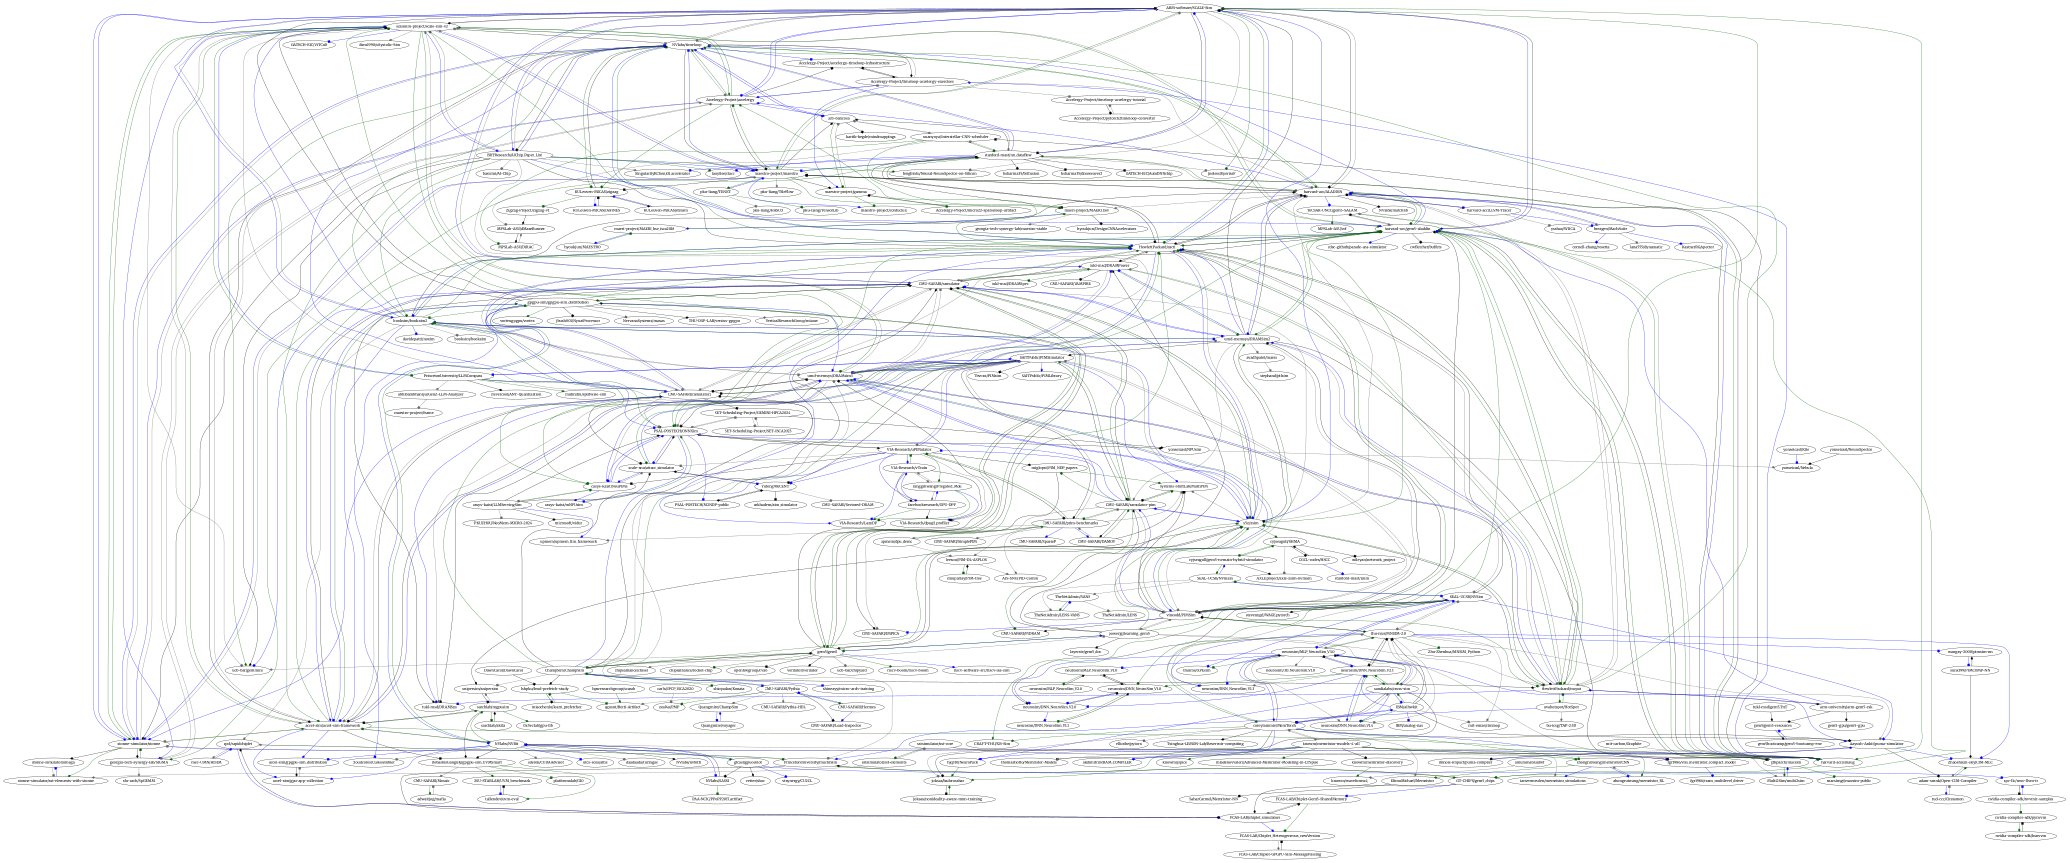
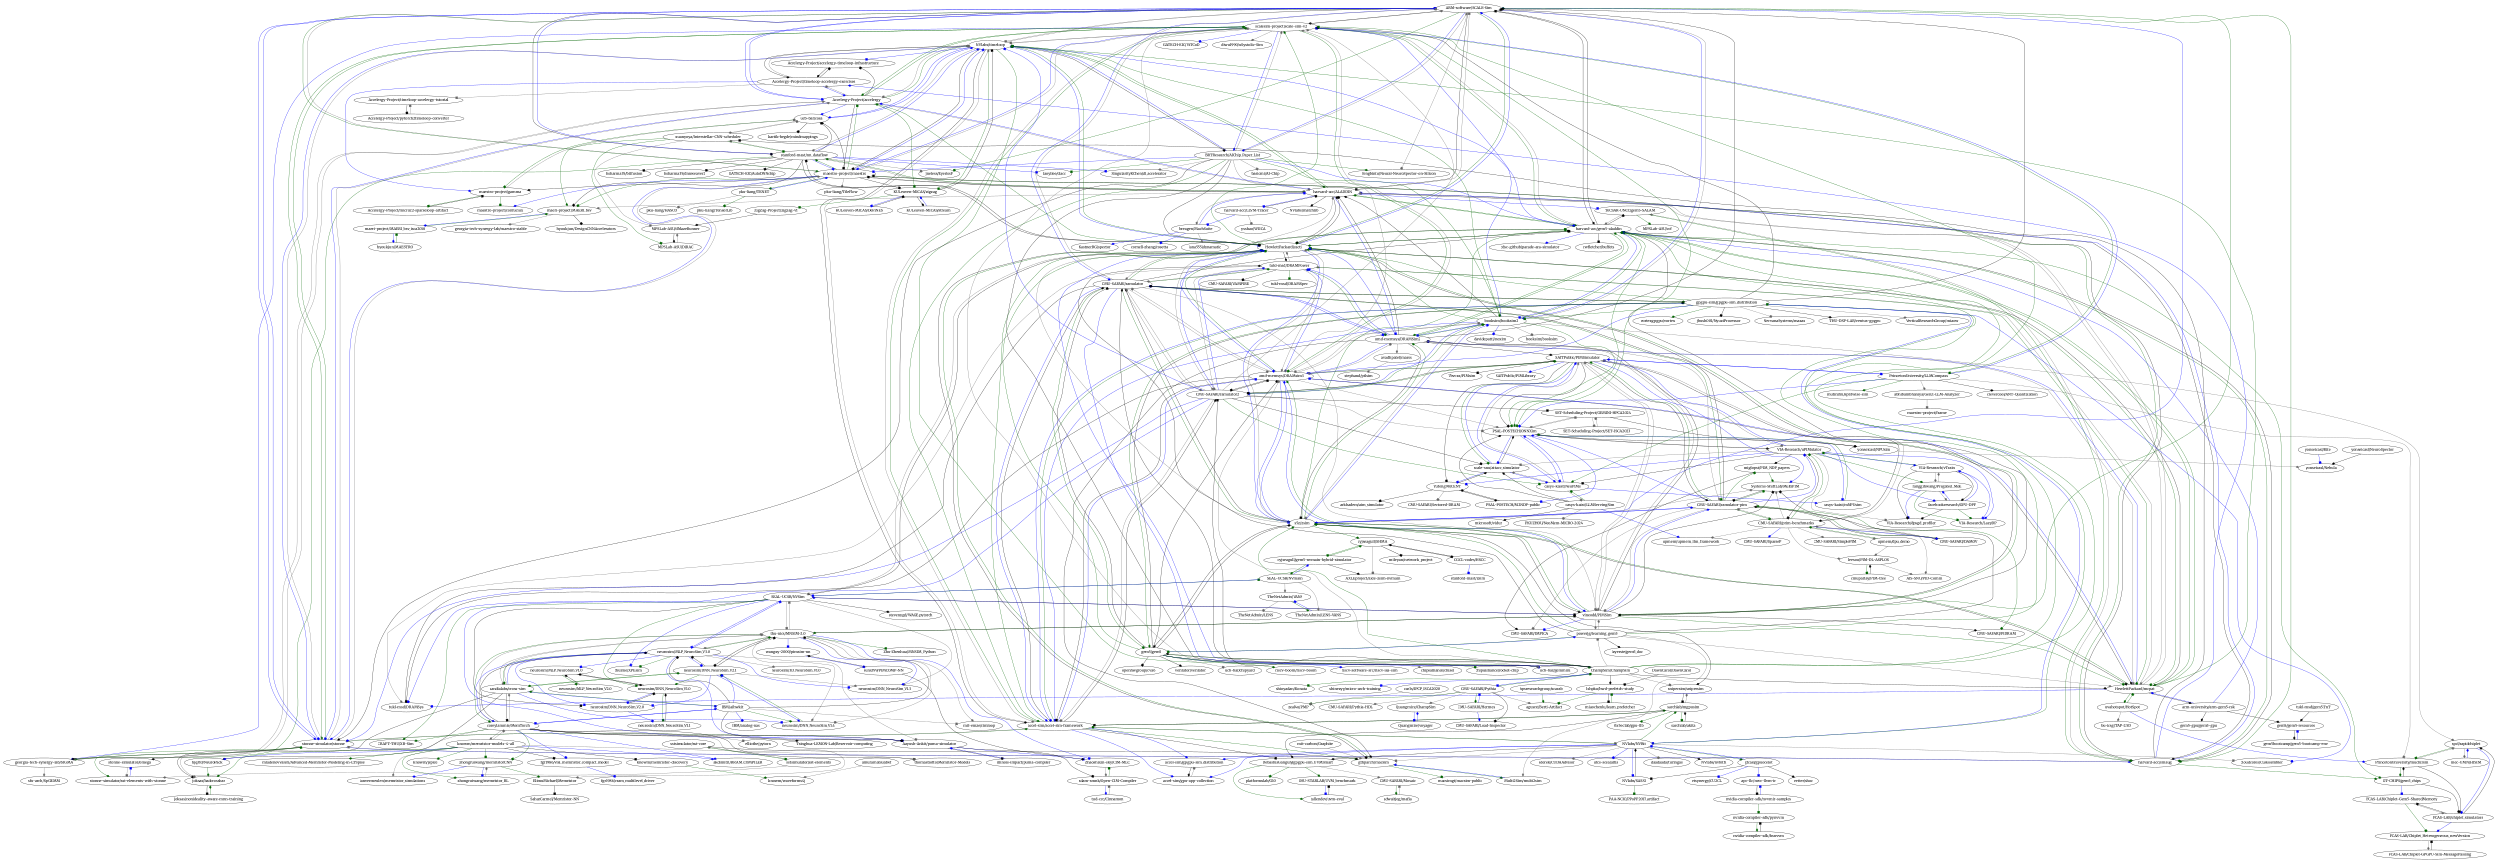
edge "ARM-software/SCALE-Sim" -> "harvard-acc/gem5-aladdin": color blue -> black
edge "Accelergy-Project/timeloop-accelergy-exercises" -> "harvard-acc/ALADDIN": now "Accelergy-Project/accelergy" -> "harvard-acc/ALADDIN"
edge "sandialabs/cross-sim" -> "hjq310/NeuroPack": color blue -> black
edge "NVlabs/NVBit" -> "accel-sim/gpgpu-sim_distribution": arrowhead box -> diamond
edge "adam-smnk/Open-CIM-Compiler" -> "Zhaoshixin-sky/CIM-MLC": arrowhead diamond -> box
